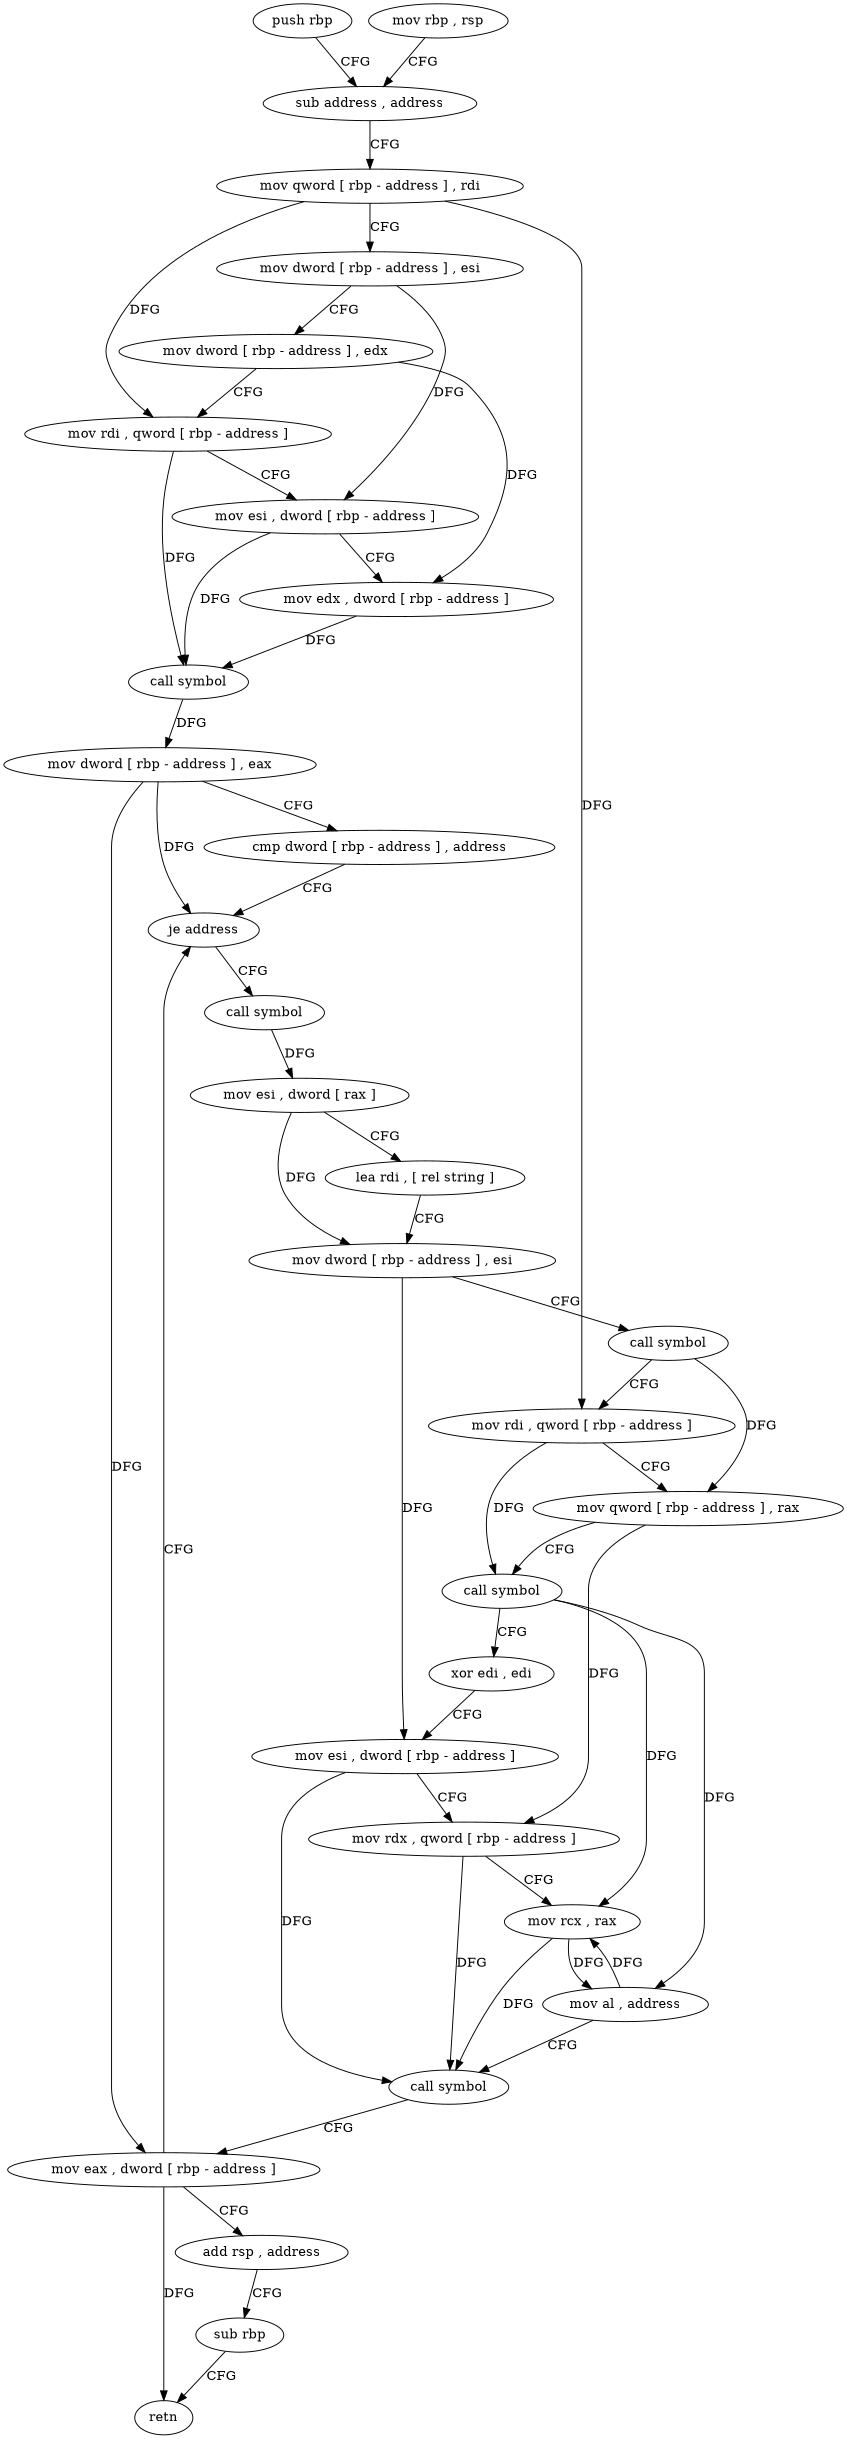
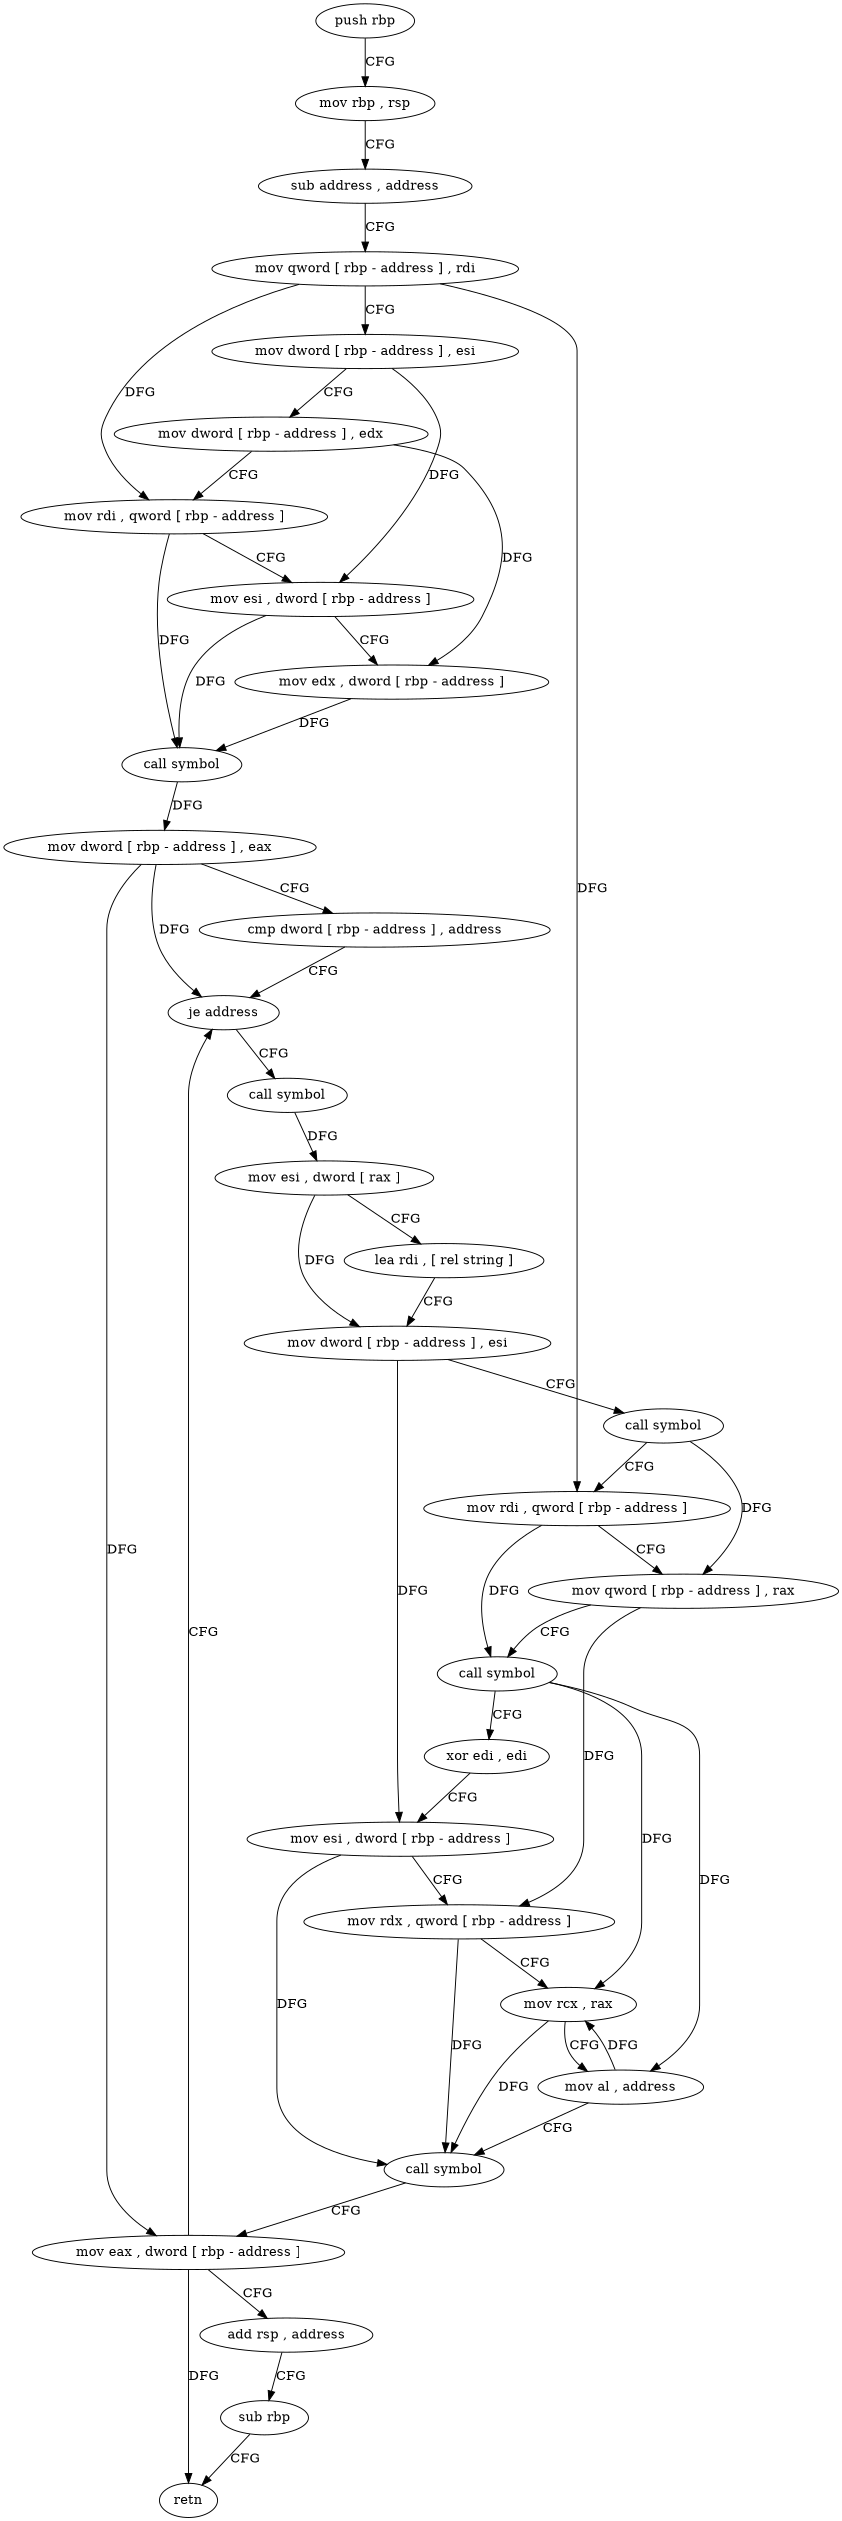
edge "push rbp" -> "sub address , address": now "push rbp" -> "mov rbp , rsp"
edge "mov rcx , rax" -> "mov al , address": label "DFG" -> "CFG"
